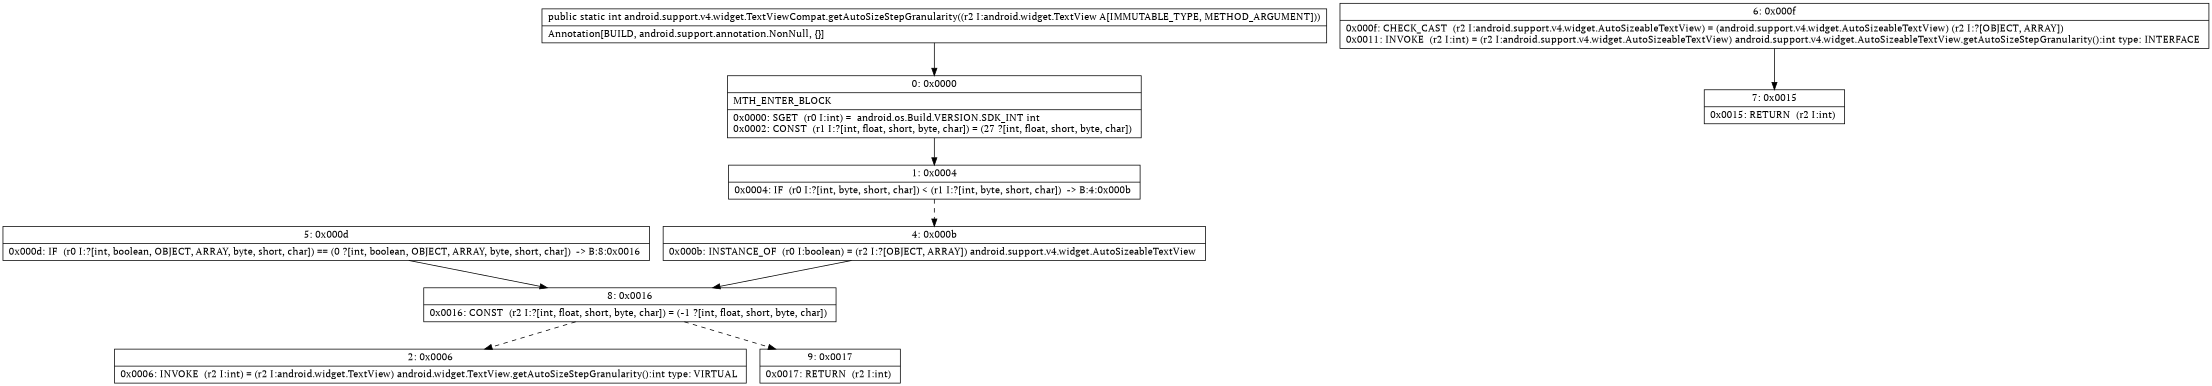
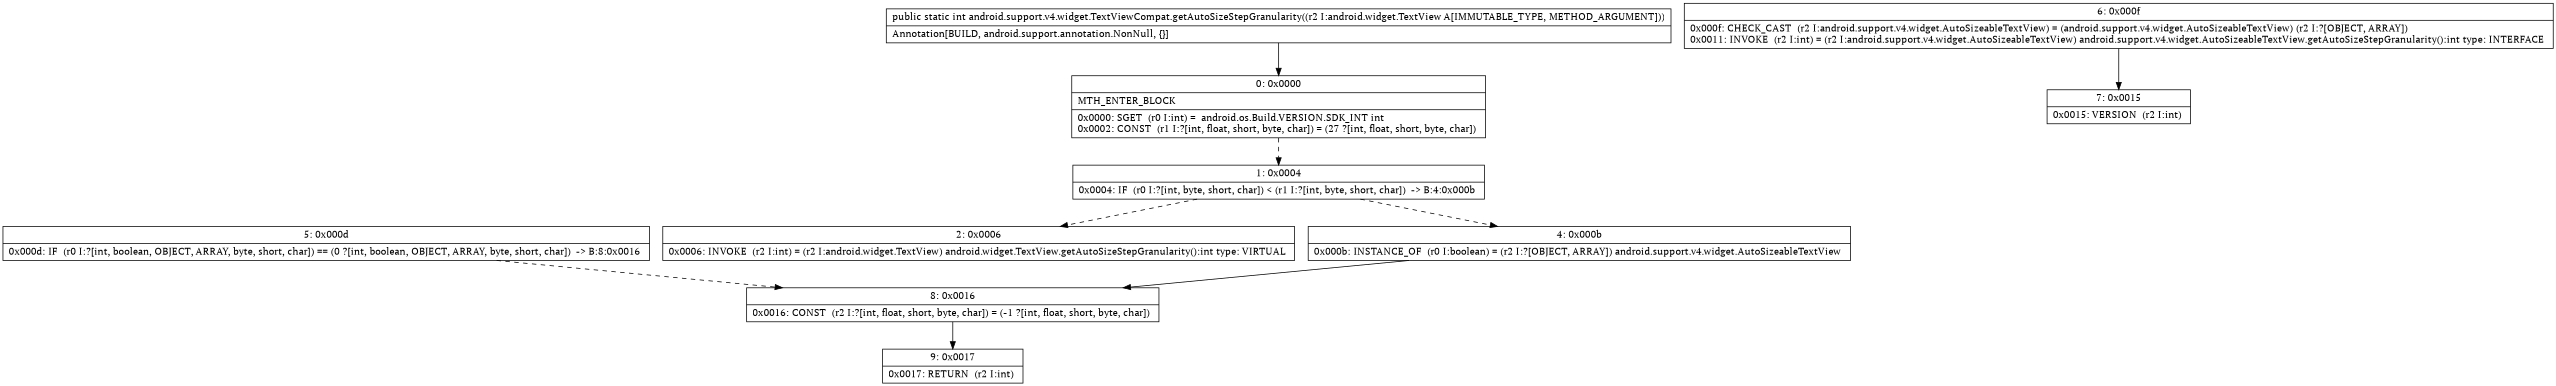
node "7: 0x0015": text "0x0015: RETURN  (r2 I:int)" -> "0x0015: VERSION  (r2 I:int)"
edge "0: 0x0000" -> "1: 0x0004": style solid -> dashed
edge "5: 0x000d" -> "8: 0x0016": style solid -> dashed
edge "8: 0x0016" -> "2: 0x0006": now "1: 0x0004" -> "2: 0x0006"
edge "8: 0x0016" -> "9: 0x0017": style dashed -> solid
